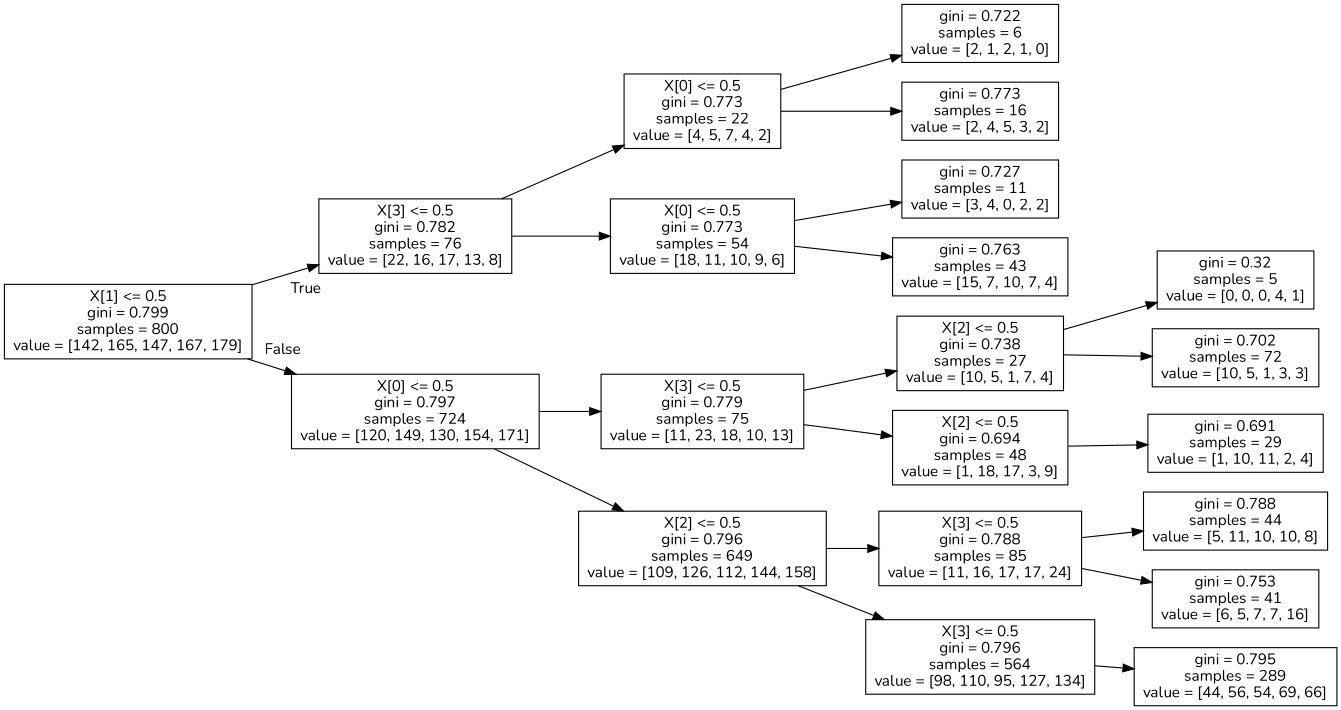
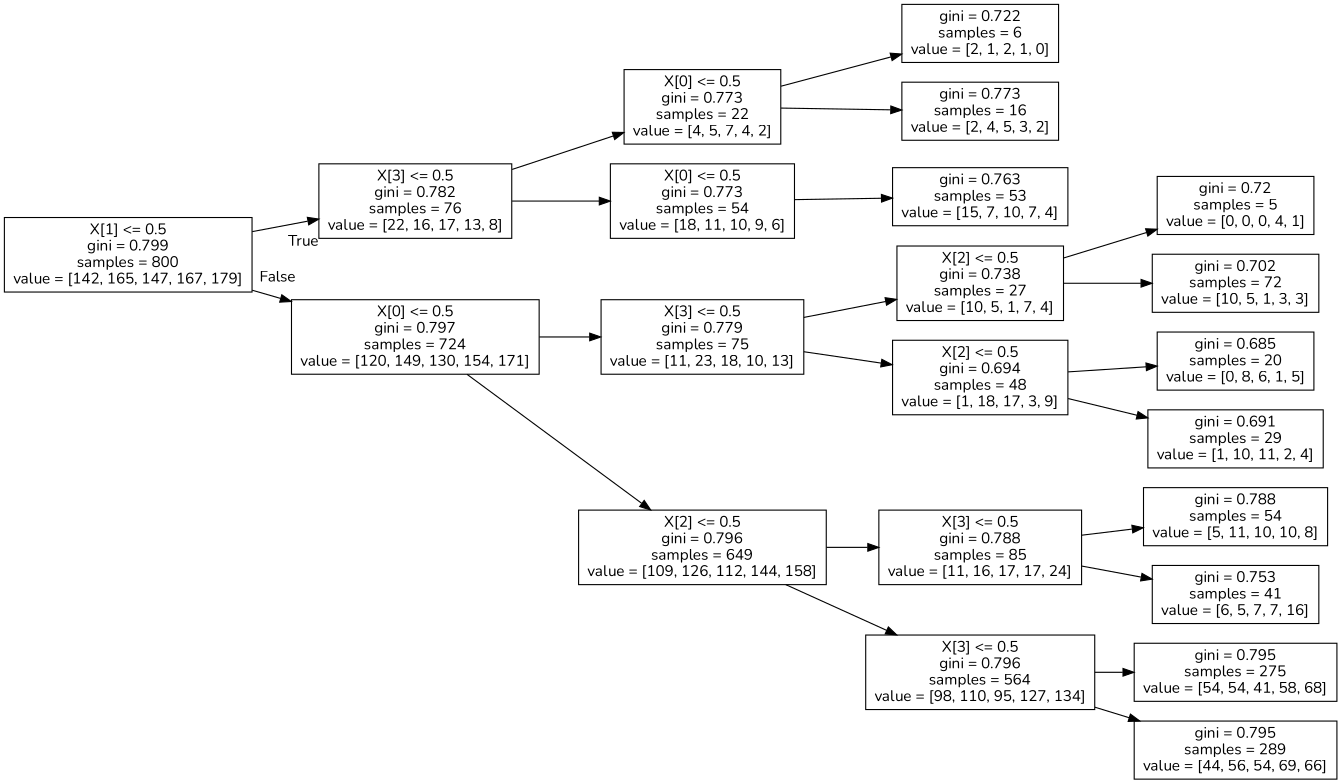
node "gini = 0.727 samples = 11 value = [3, 4, 0, 2, 2]": removed
node "gini = 0.763 samples = 43 value = [15, 7, 10, 7, 4]": label "gini = 0.763 samples = 43 value = [15, 7, 10, 7, 4]" -> "gini = 0.763 samples = 53 value = [15, 7, 10, 7, 4]"
node "gini = 0.32 samples = 5 value = [0, 0, 0, 4, 1]": label "gini = 0.32 samples = 5 value = [0, 0, 0, 4, 1]" -> "gini = 0.72 samples = 5 value = [0, 0, 0, 4, 1]"
node "gini = 0.685 samples = 20 value = [0, 8, 6, 1, 5]": added
node "gini = 0.788 samples = 44 value = [5, 11, 10, 10, 8]": label "gini = 0.788 samples = 44 value = [5, 11, 10, 10, 8]" -> "gini = 0.788 samples = 54 value = [5, 11, 10, 10, 8]"
node "gini = 0.795 samples = 275 value = [54, 54, 41, 58, 68]": added
